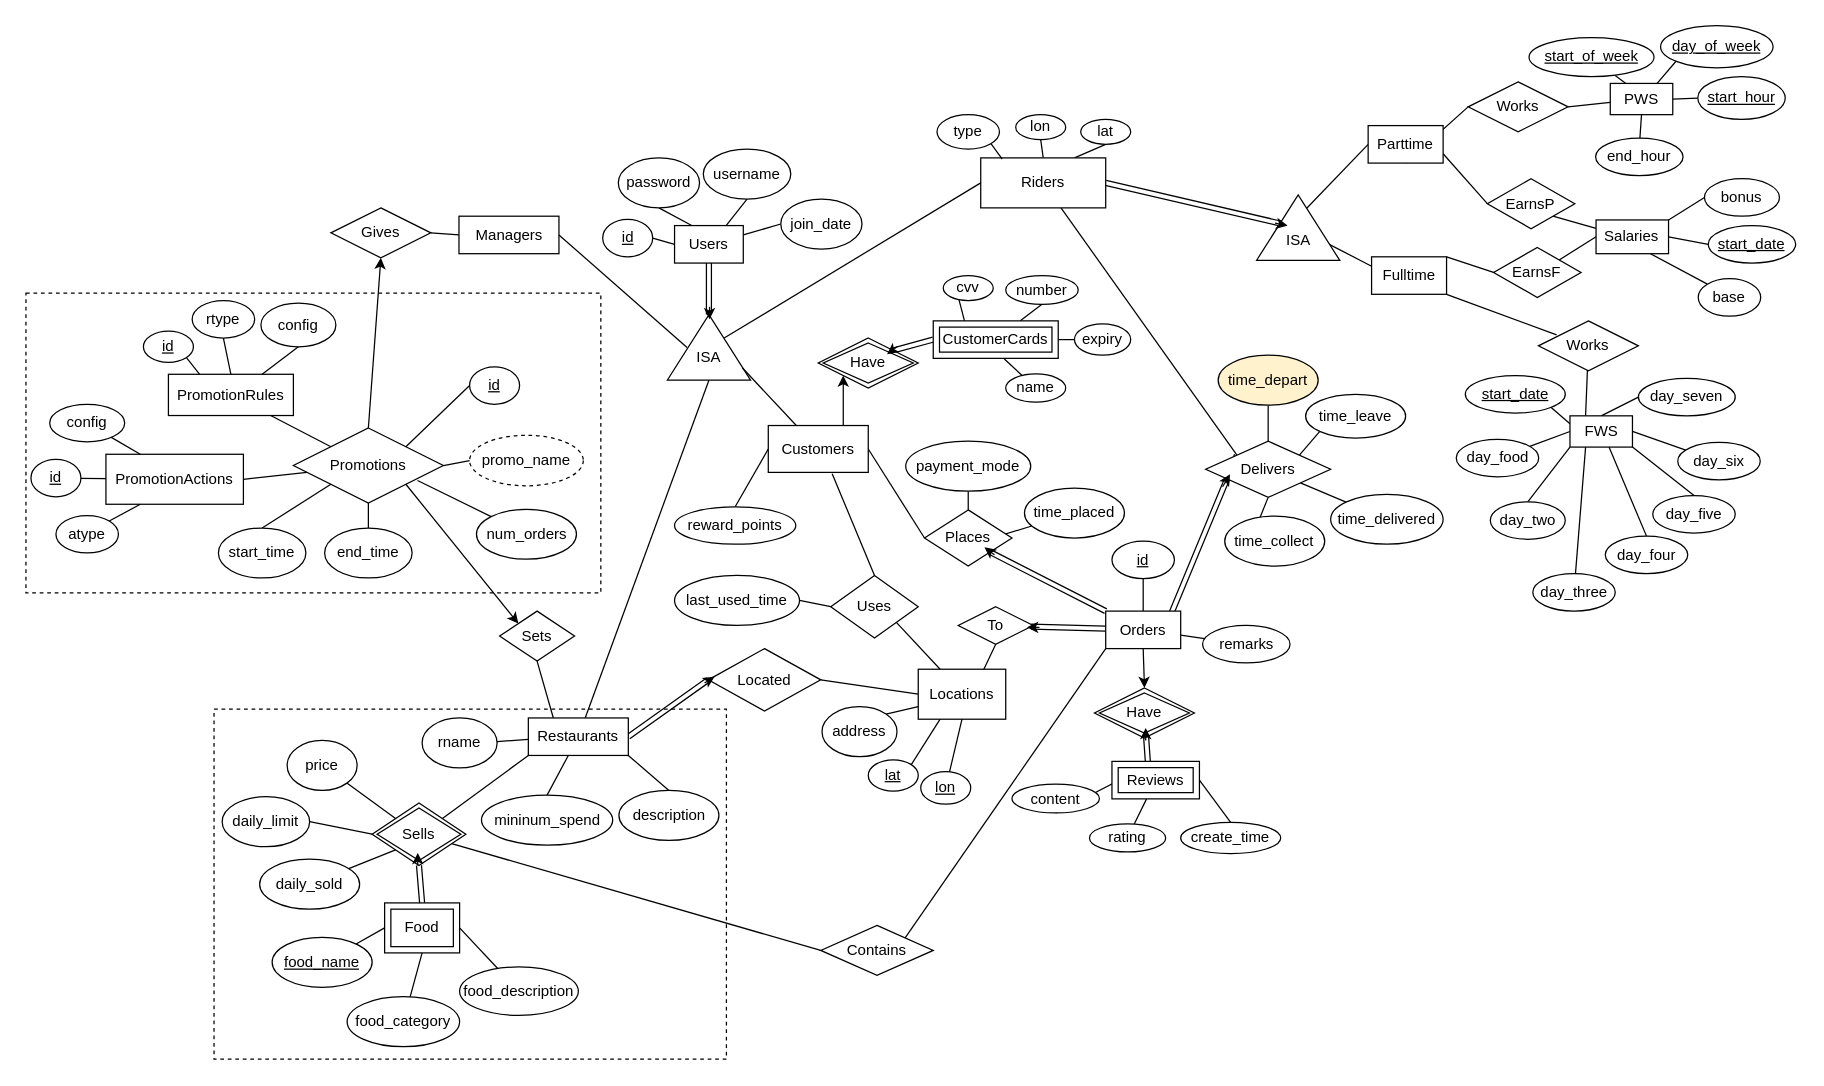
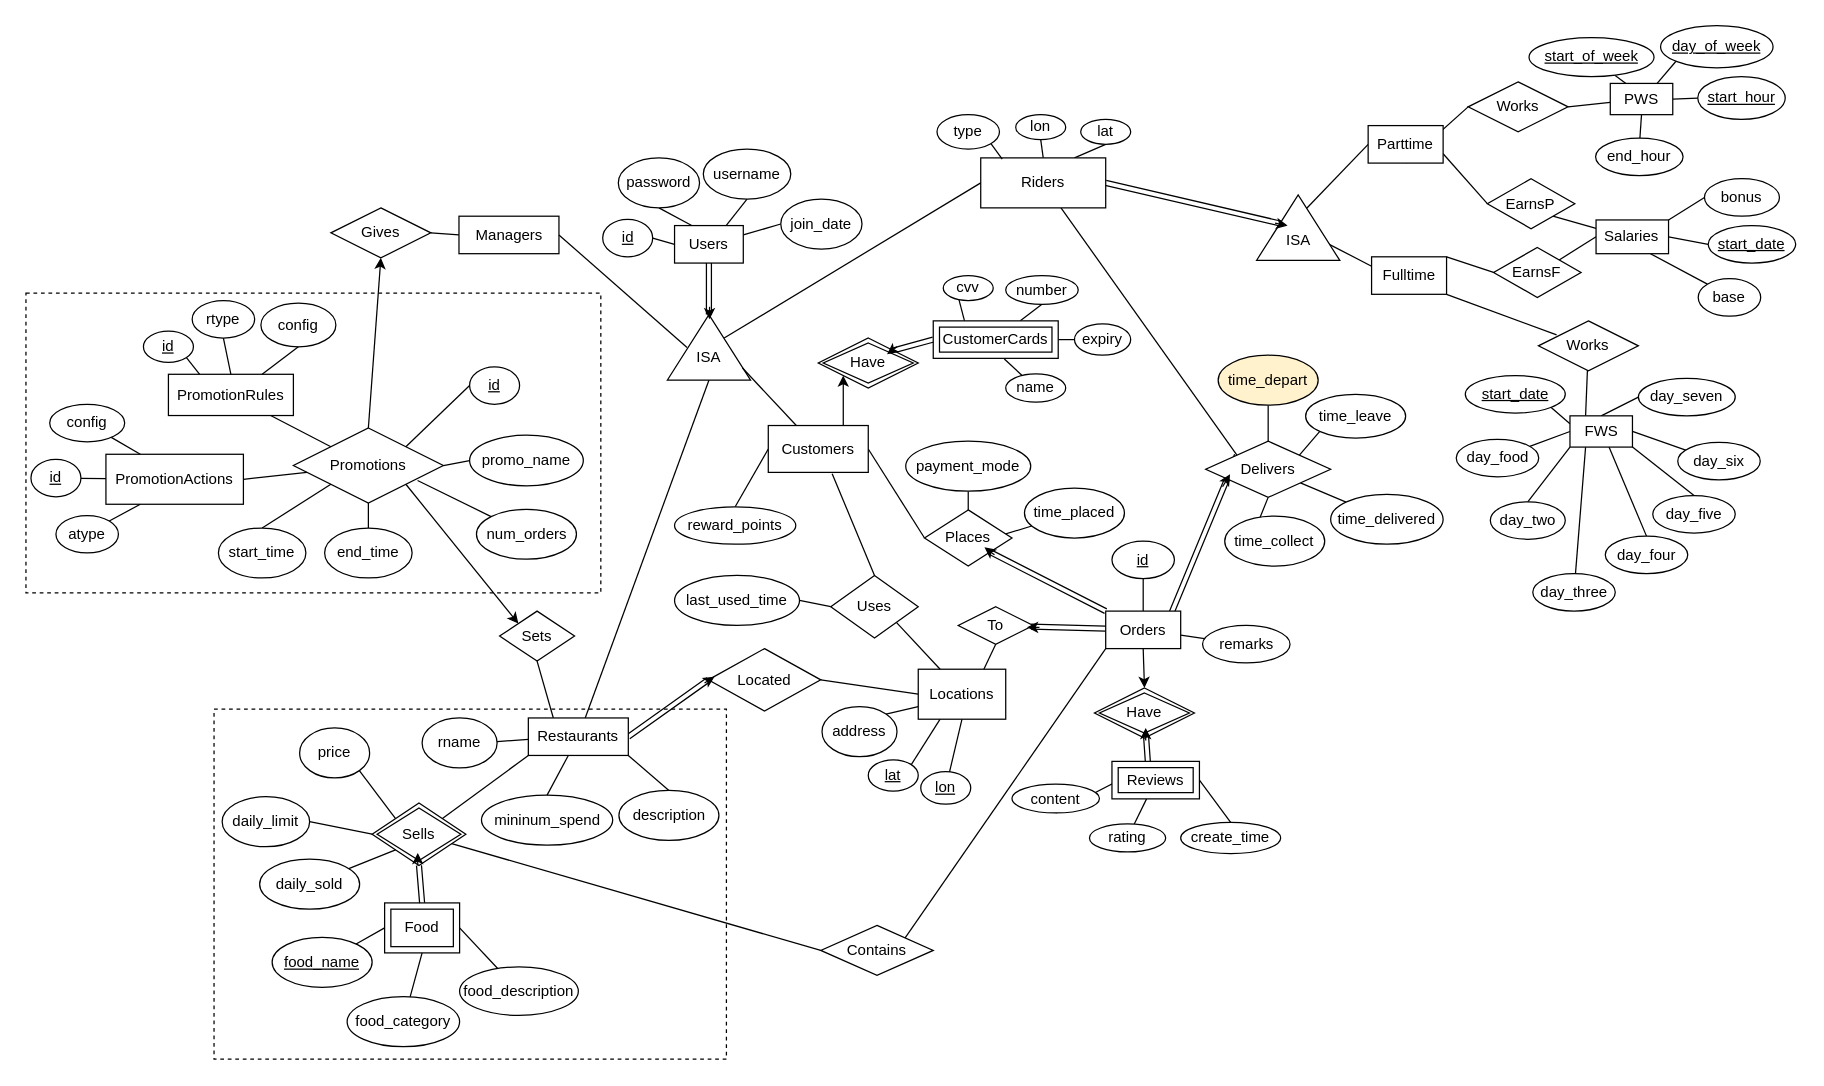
node "promo_name": style dashed -> solid
node "price": moved (322, 766) -> (334, 753)
